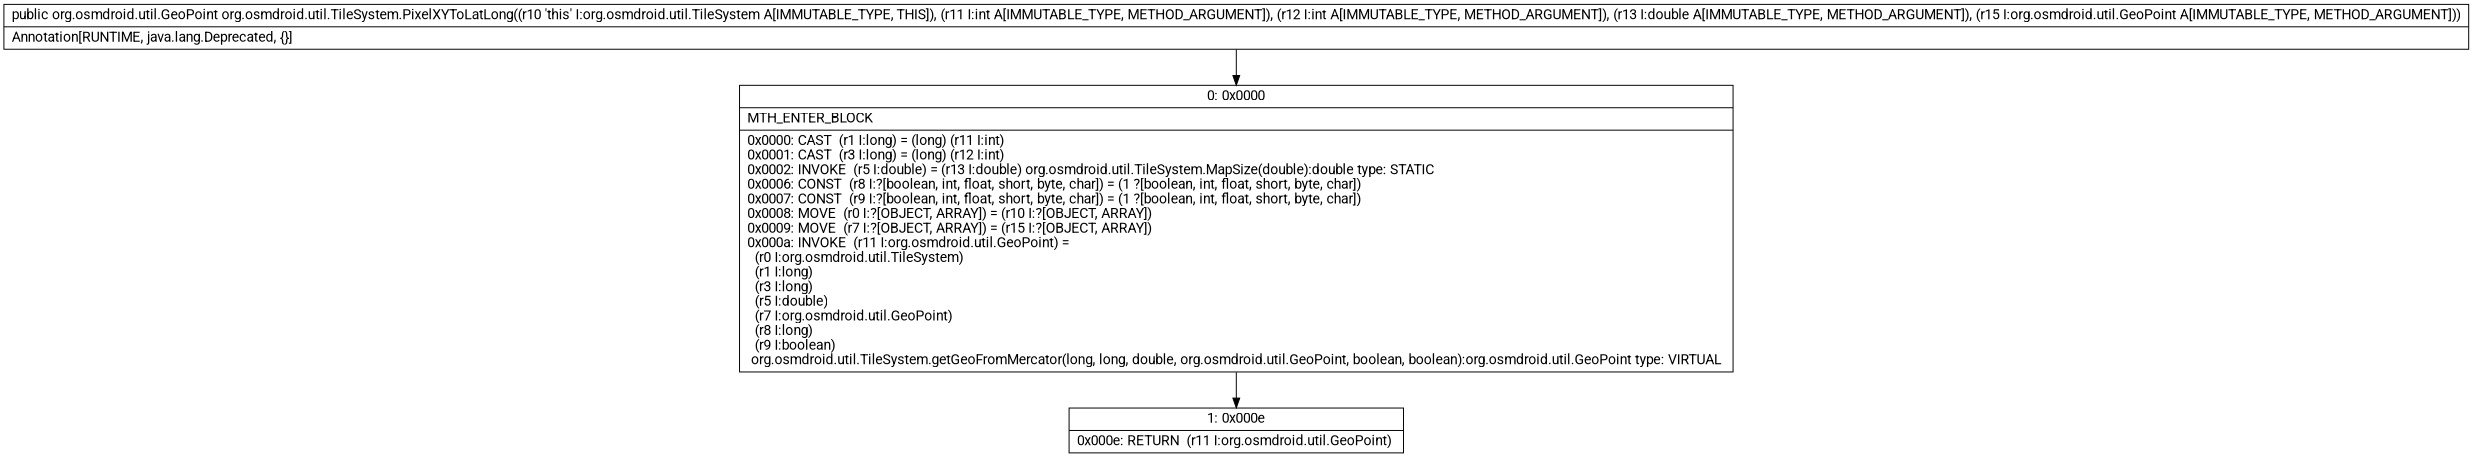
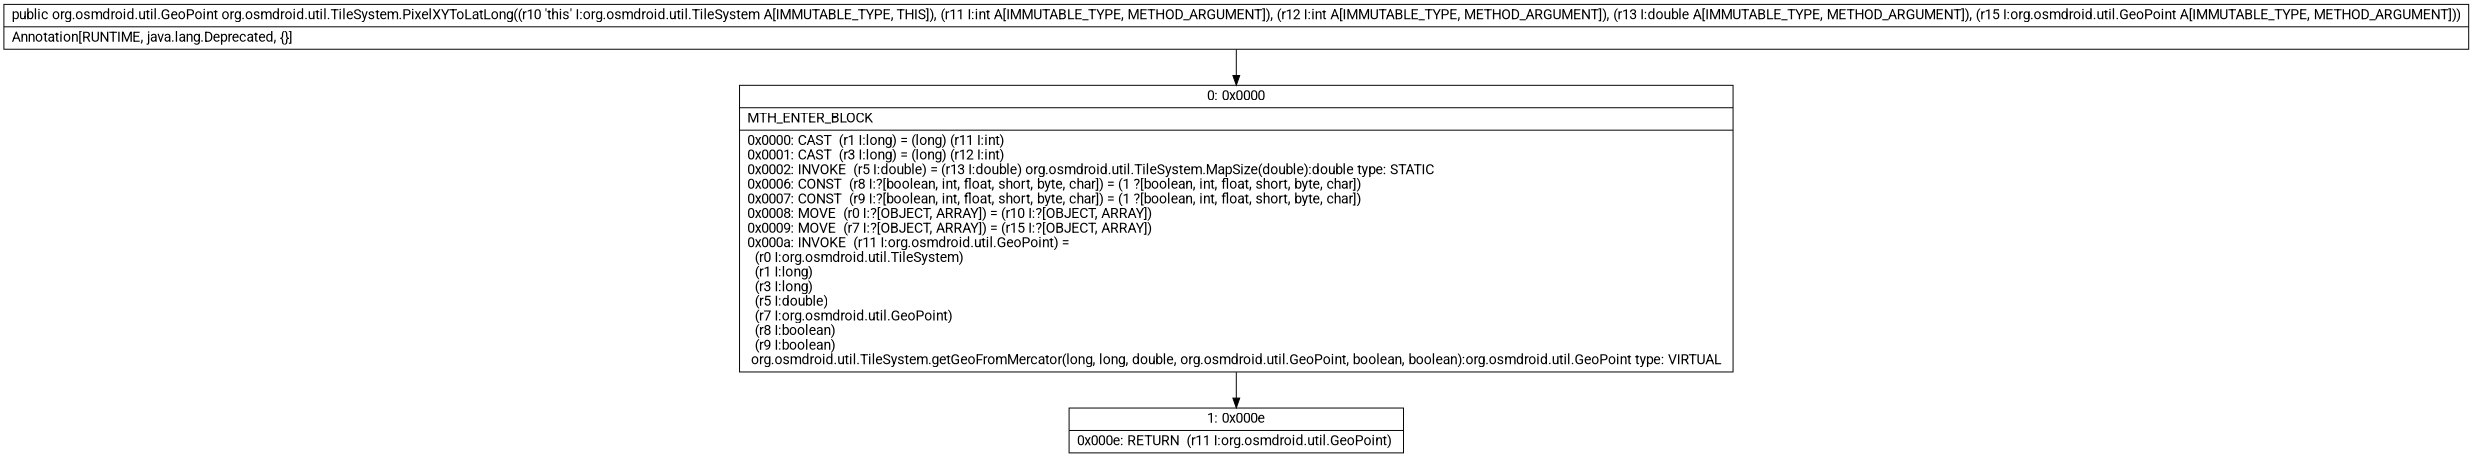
node "0: 0x0000": text "(r8 I:long)" -> "(r8 I:boolean)"
